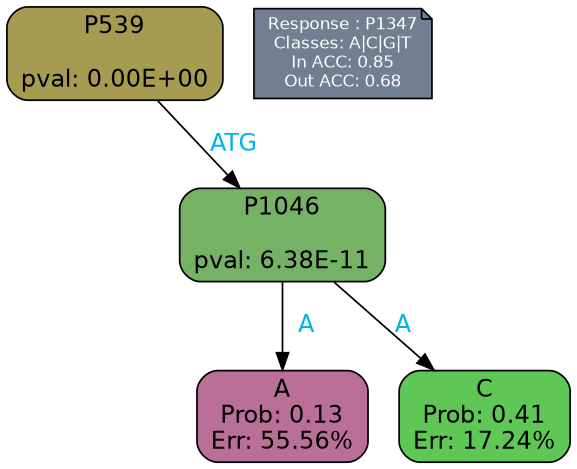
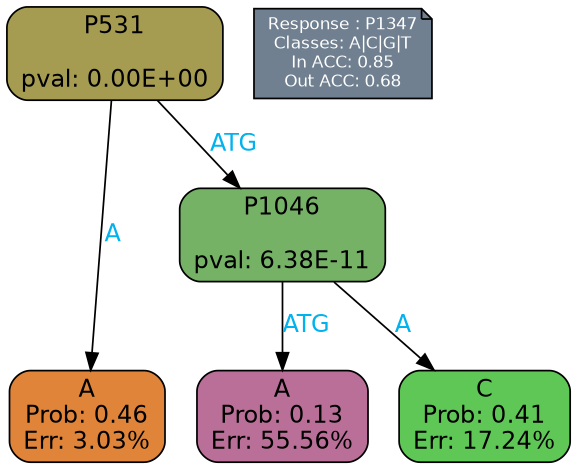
node "P539 pval: 0.00E+00": label "P539 pval: 0.00E+00" -> "P531 pval: 0.00E+00"
edge "P1046 pval: 6.38E-11" -> "A Prob: 0.13 Err: 55.56%": label "A" -> "ATG"
node "A Prob: 0.46 Err: 3.03%": added
